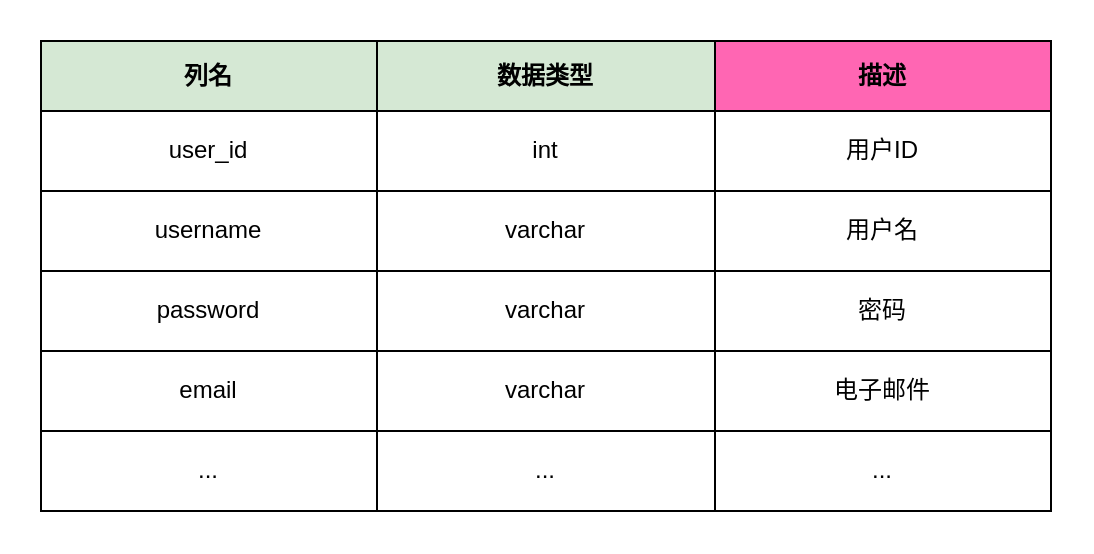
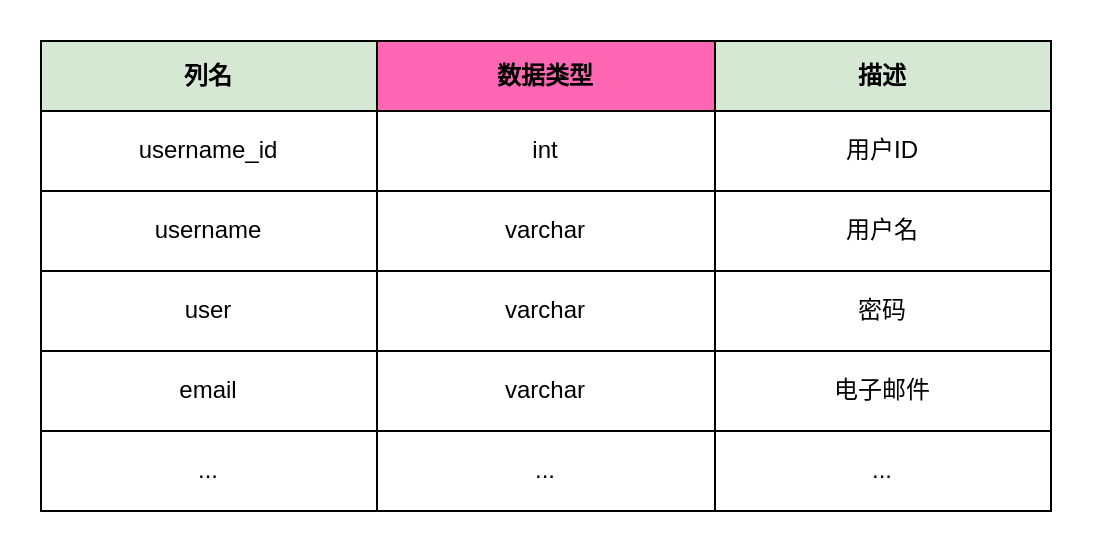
node "数据类型": fillcolor #d5e8d4 -> #ff66b3
node "描述": fillcolor #ff66b3 -> #d5e8d4
node "user_id": label "user_id" -> "username_id"
node "password": label "password" -> "user"
